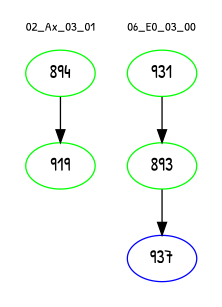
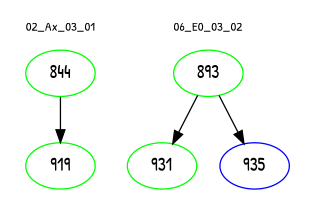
cluster "06_E0_03_00": label "06_E0_03_00" -> "06_E0_03_02"
node "894": label "894" -> "844"
edge "931" -> "893": reversed
node "937": label "937" -> "935"
